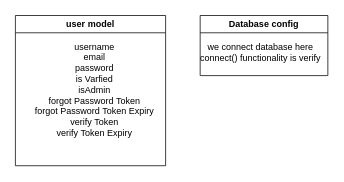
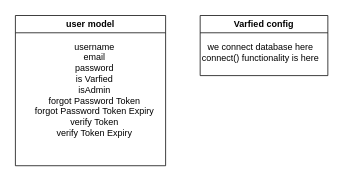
node "Database config": label "Database config" -> "Varfied config"
node "we connect database here connect() functionality is verify": label "we connect database here connect() functionality is verify" -> "we connect database here connect() functionality is here"
